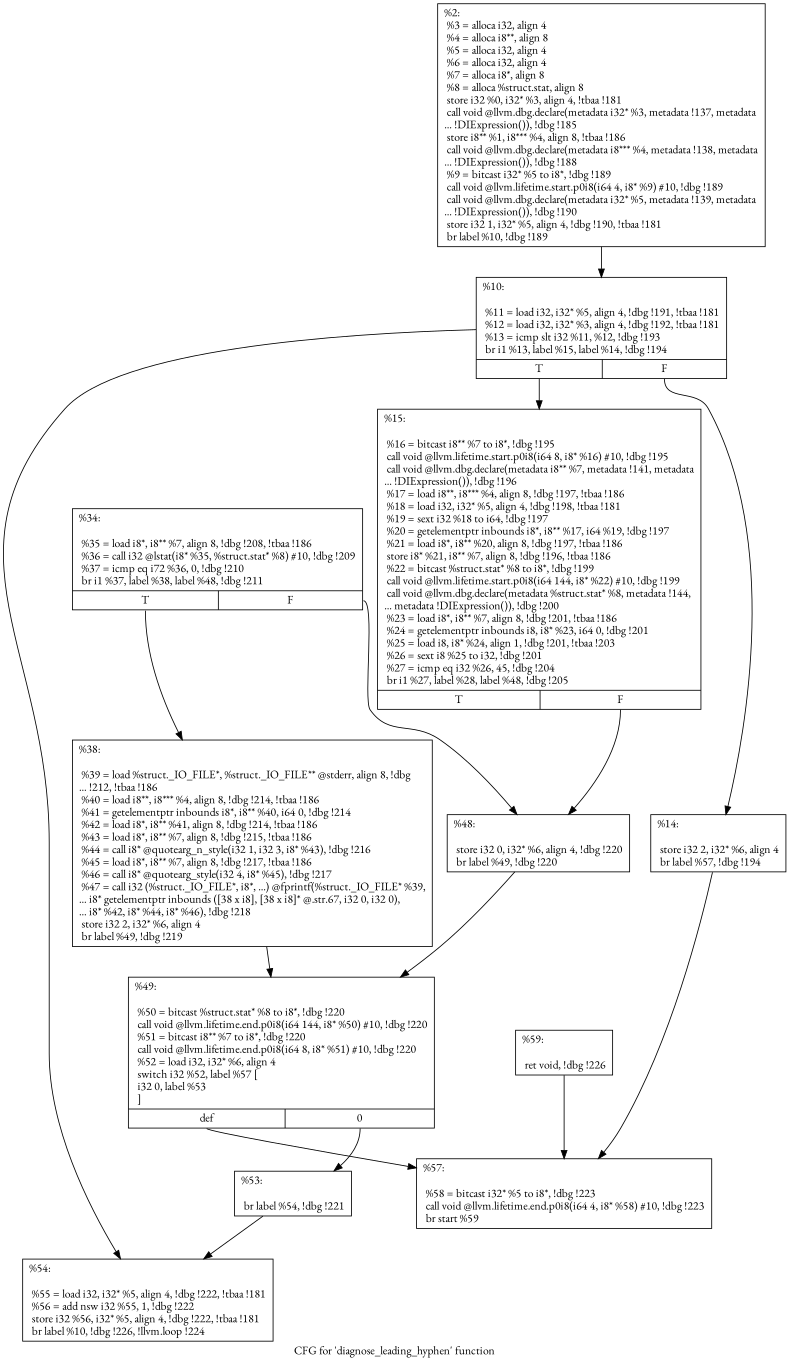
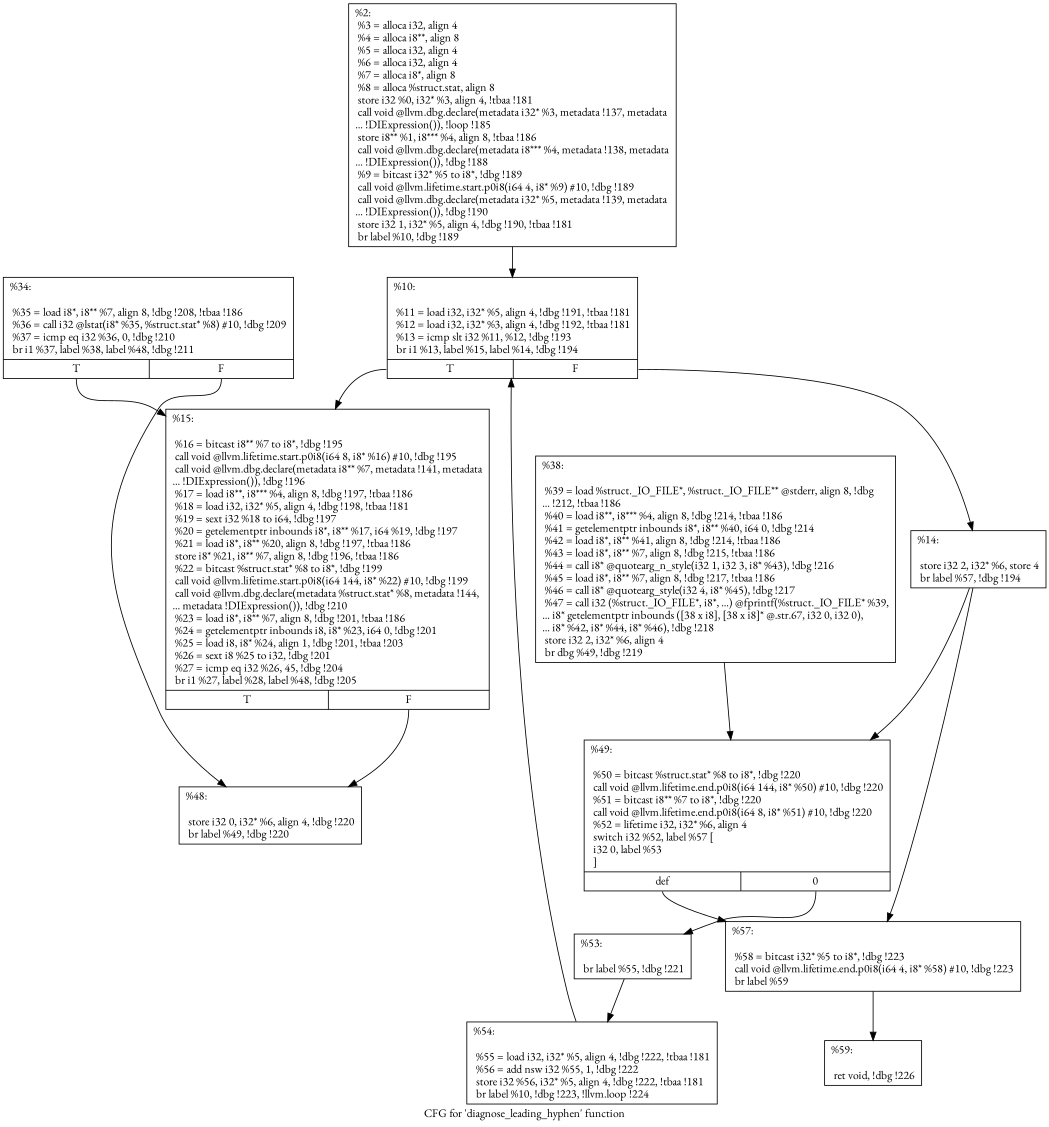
node "%2:": text "... !DIExpression()), !dbg !185" -> "... !DIExpression()), !loop !185"
node "%34:": text "%37 = icmp eq i72 %36, 0, !dbg !210" -> "%37 = icmp eq i32 %36, 0, !dbg !210"
node "%15:": text "... metadata !DIExpression()), !dbg !200" -> "... metadata !DIExpression()), !dbg !210"
edge "%10:" -> "%54:": reversed
edge "%34:" -> "%38:": now "%34:" -> "%15:"
node "%14:": text "store i32 2, i32* %6, align 4" -> "store i32 2, i32* %6, store 4"
edge "%48:" -> "%49:": now "%14:" -> "%49:"
node "%38:": text "br label %49, !dbg !219" -> "br dbg %49, !dbg !219"
node "%49:": text "%52 = load i32, i32* %6, align 4" -> "%52 = lifetime i32, i32* %6, align 4"
edge "%59:" -> "%57:": reversed
node "%53:": text "br label %54, !dbg !221" -> "br label %55, !dbg !221"
node "%57:": text "br start %59" -> "br label %59"
node "%54:": text "br label %10, !dbg !226, !llvm.loop !224" -> "br label %10, !dbg !223, !llvm.loop !224"
